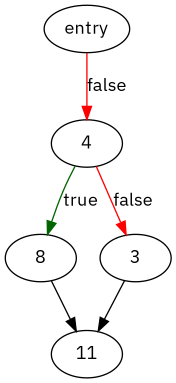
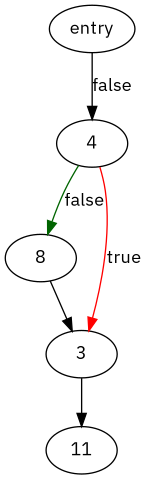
edge "entry" -> "4": color red -> black
edge "4" -> "8": label "true" -> "false"
edge "4" -> "3": label "false" -> "true"
edge "8" -> "11": now "8" -> "3"
